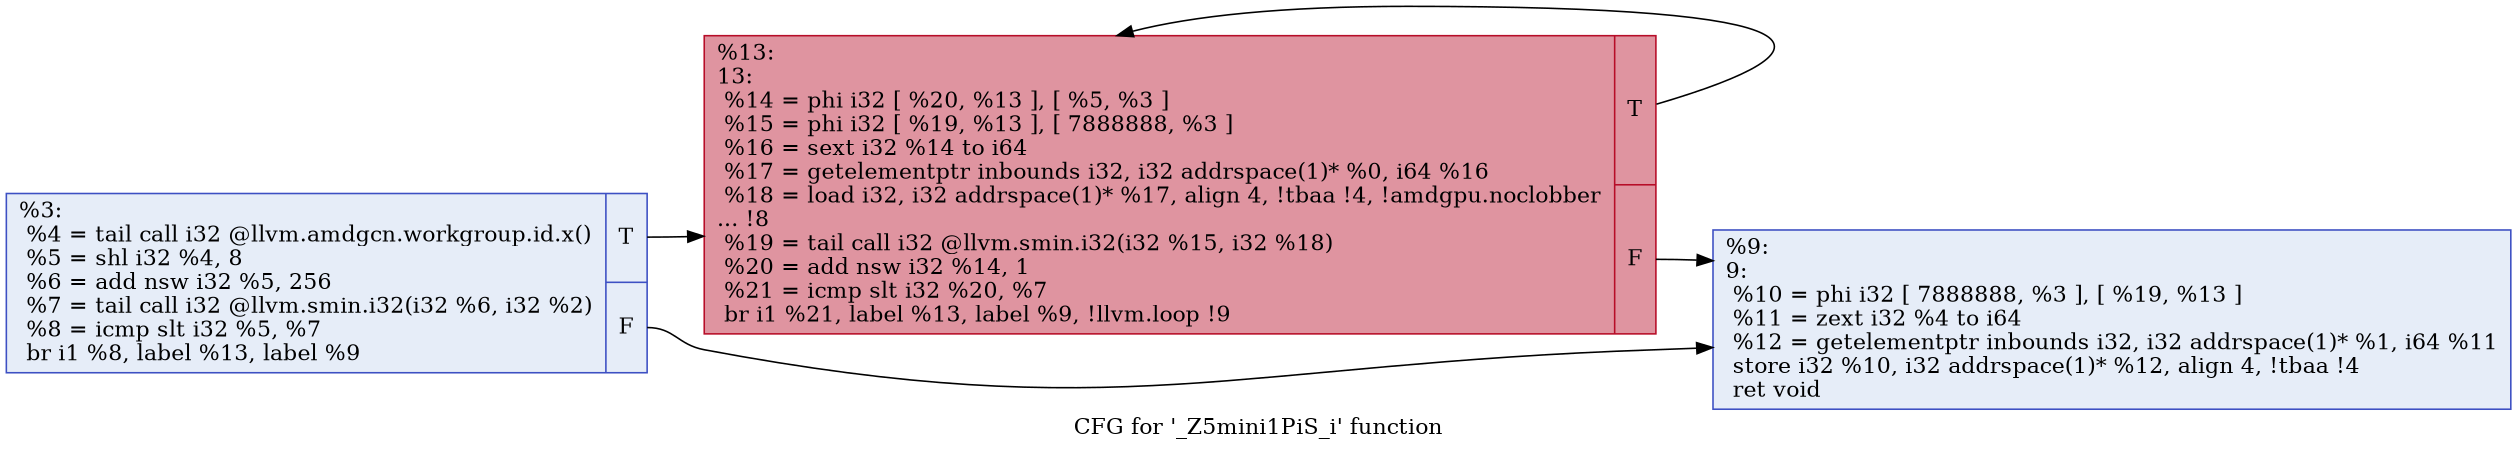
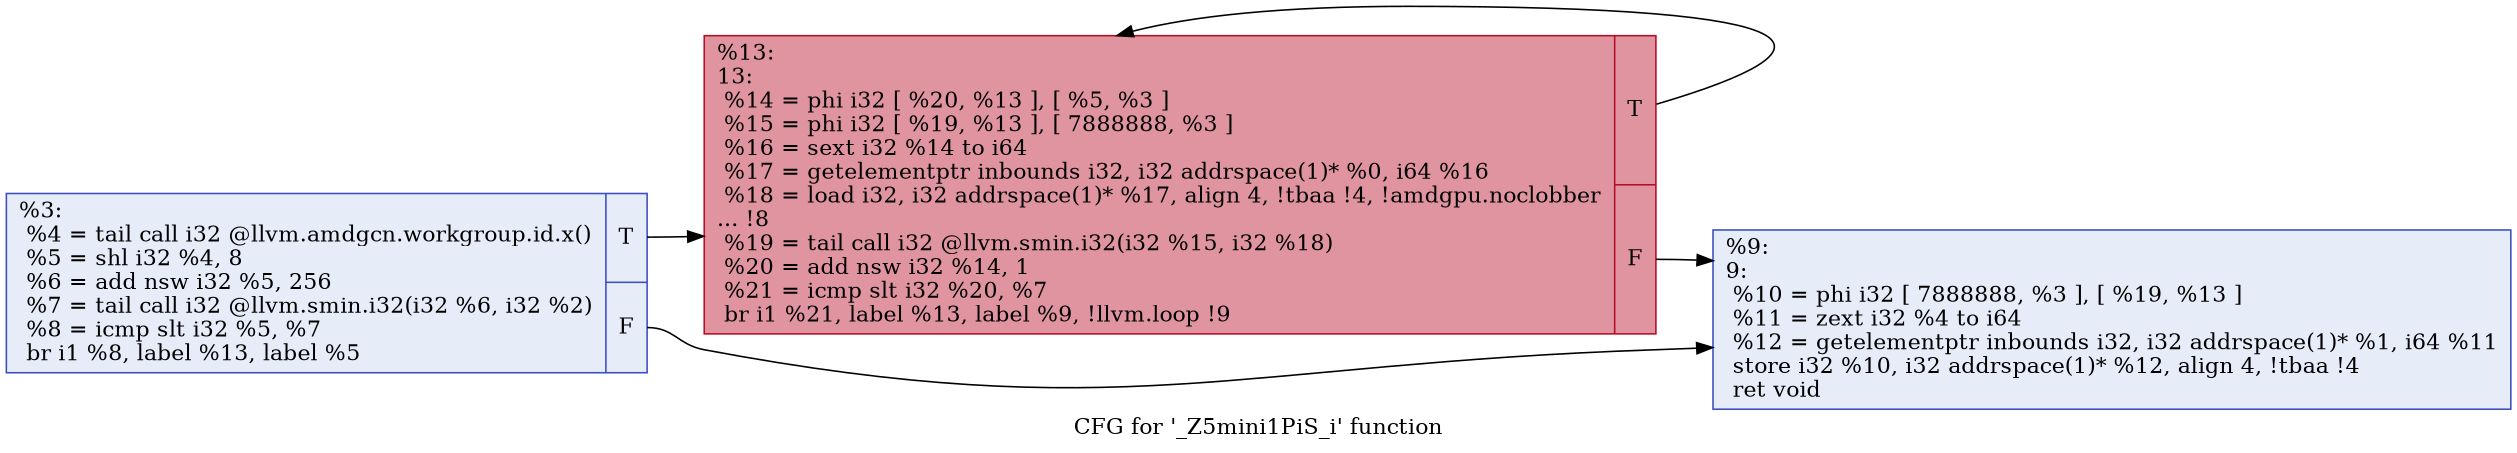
node "%3:": text "br i1 %8, label %13, label %9" -> "br i1 %8, label %13, label %5"
